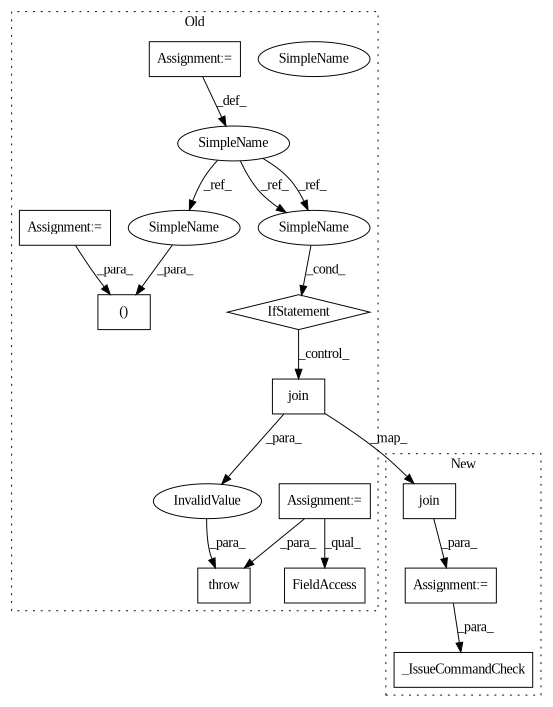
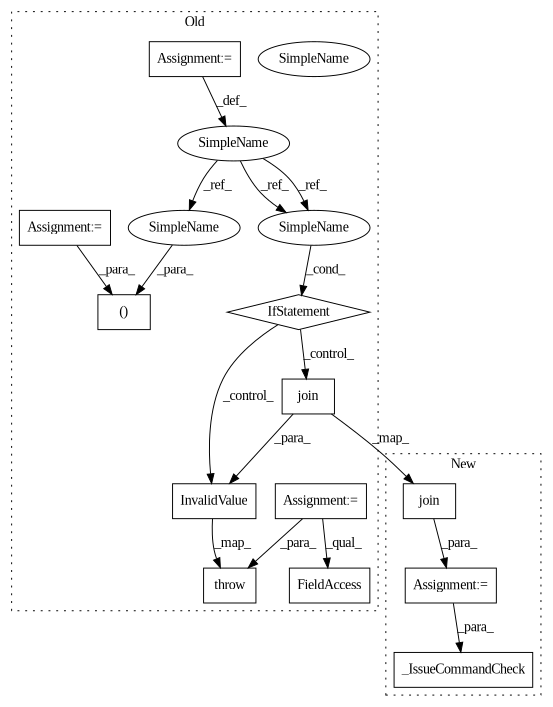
edge "IfStatement" -> "InvalidValue": added, label "_control_"
node "InvalidValue": shape ellipse -> box
edge "InvalidValue" -> "throw": label "_para_" -> "_map_"
